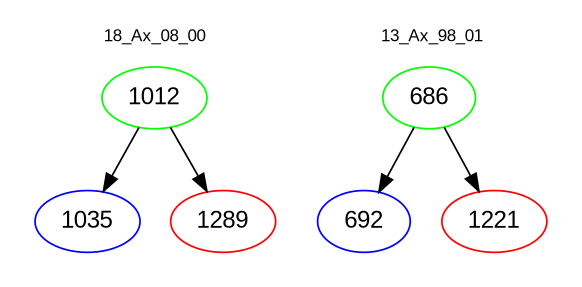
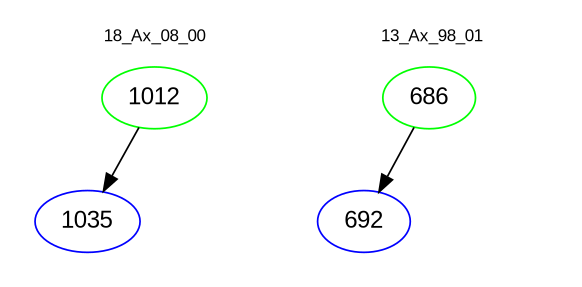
node "1289": removed
node "1221": removed
